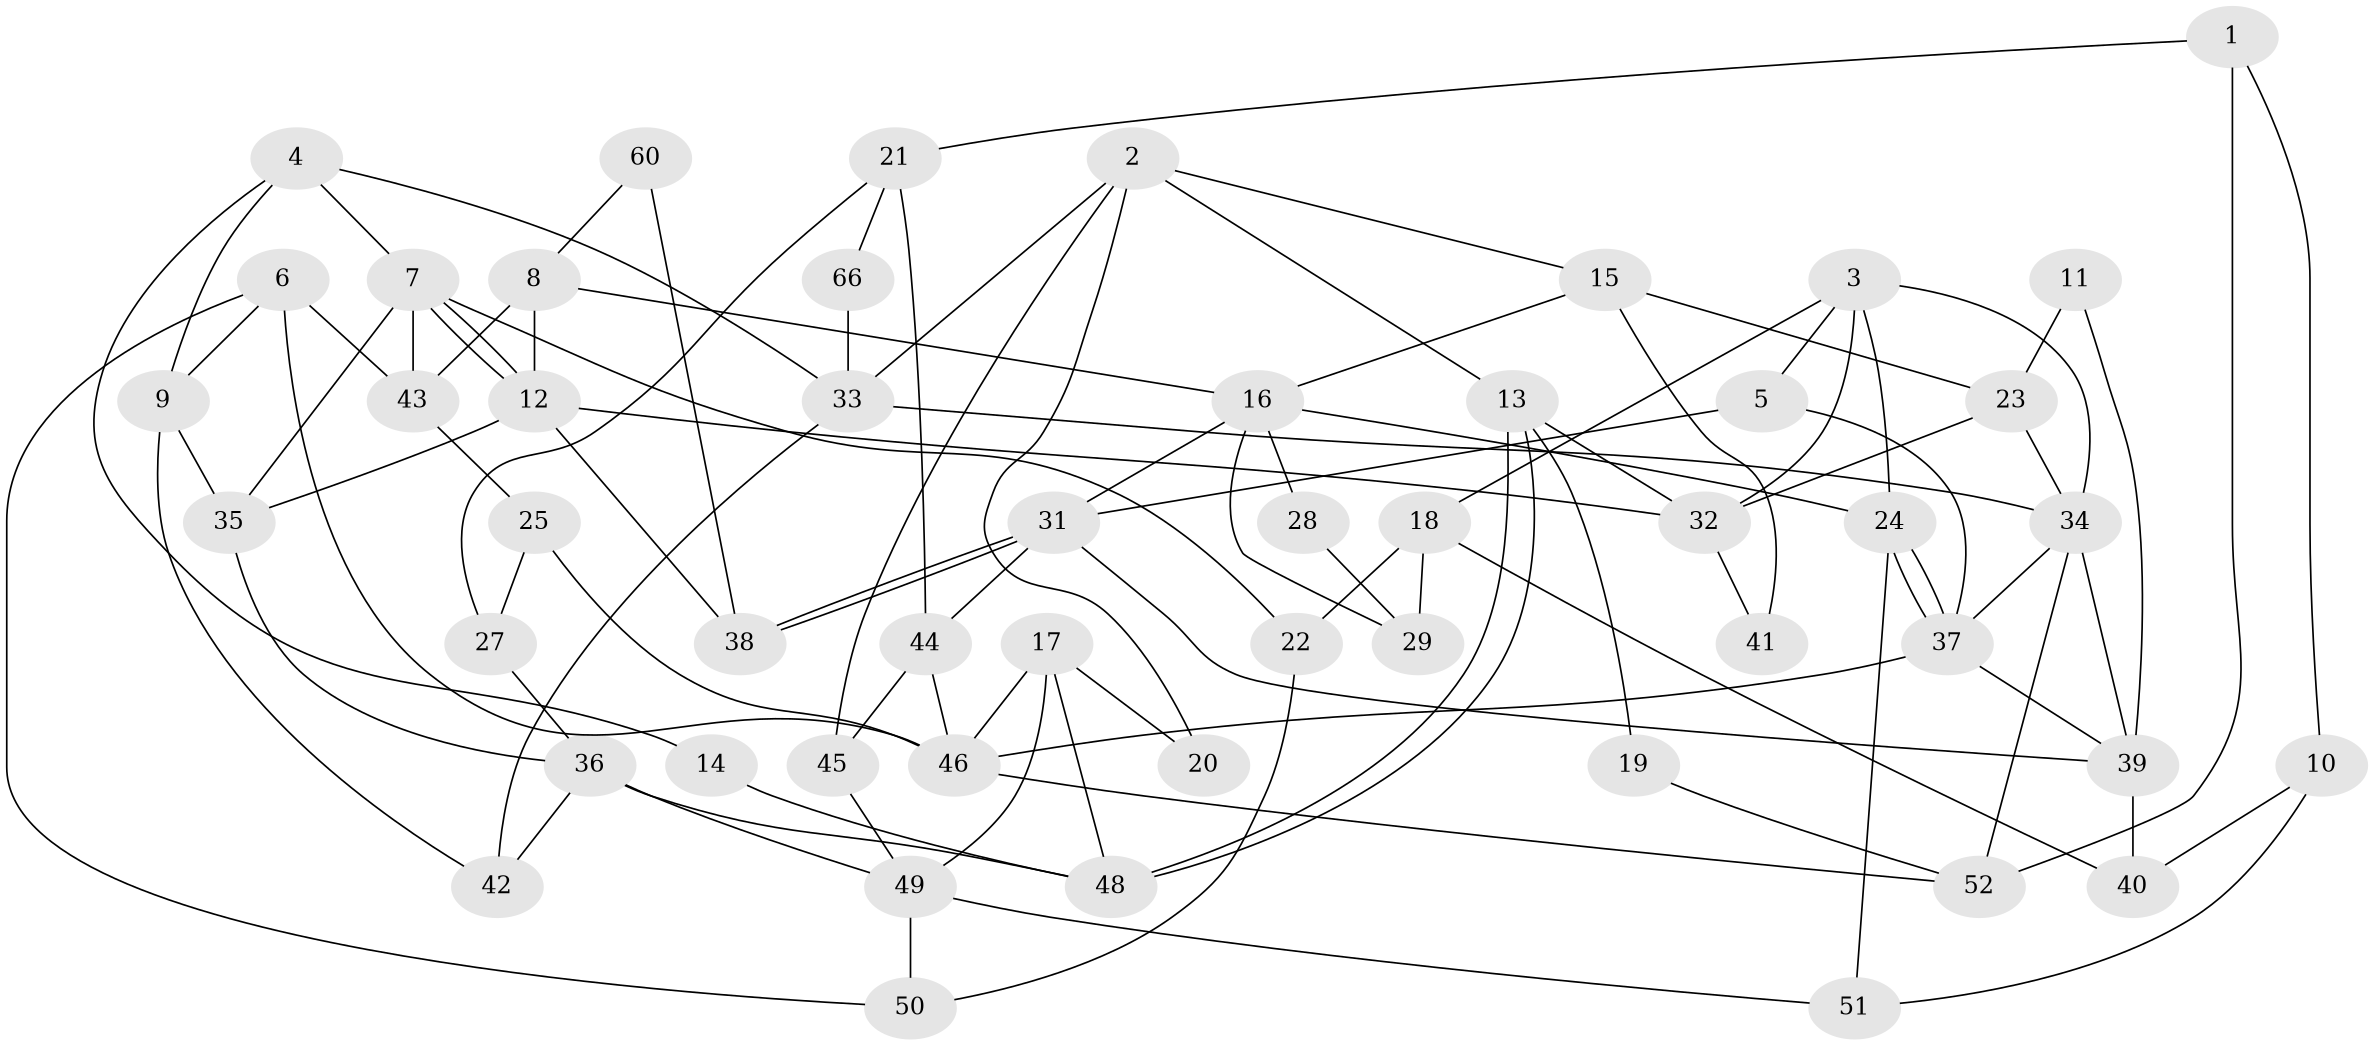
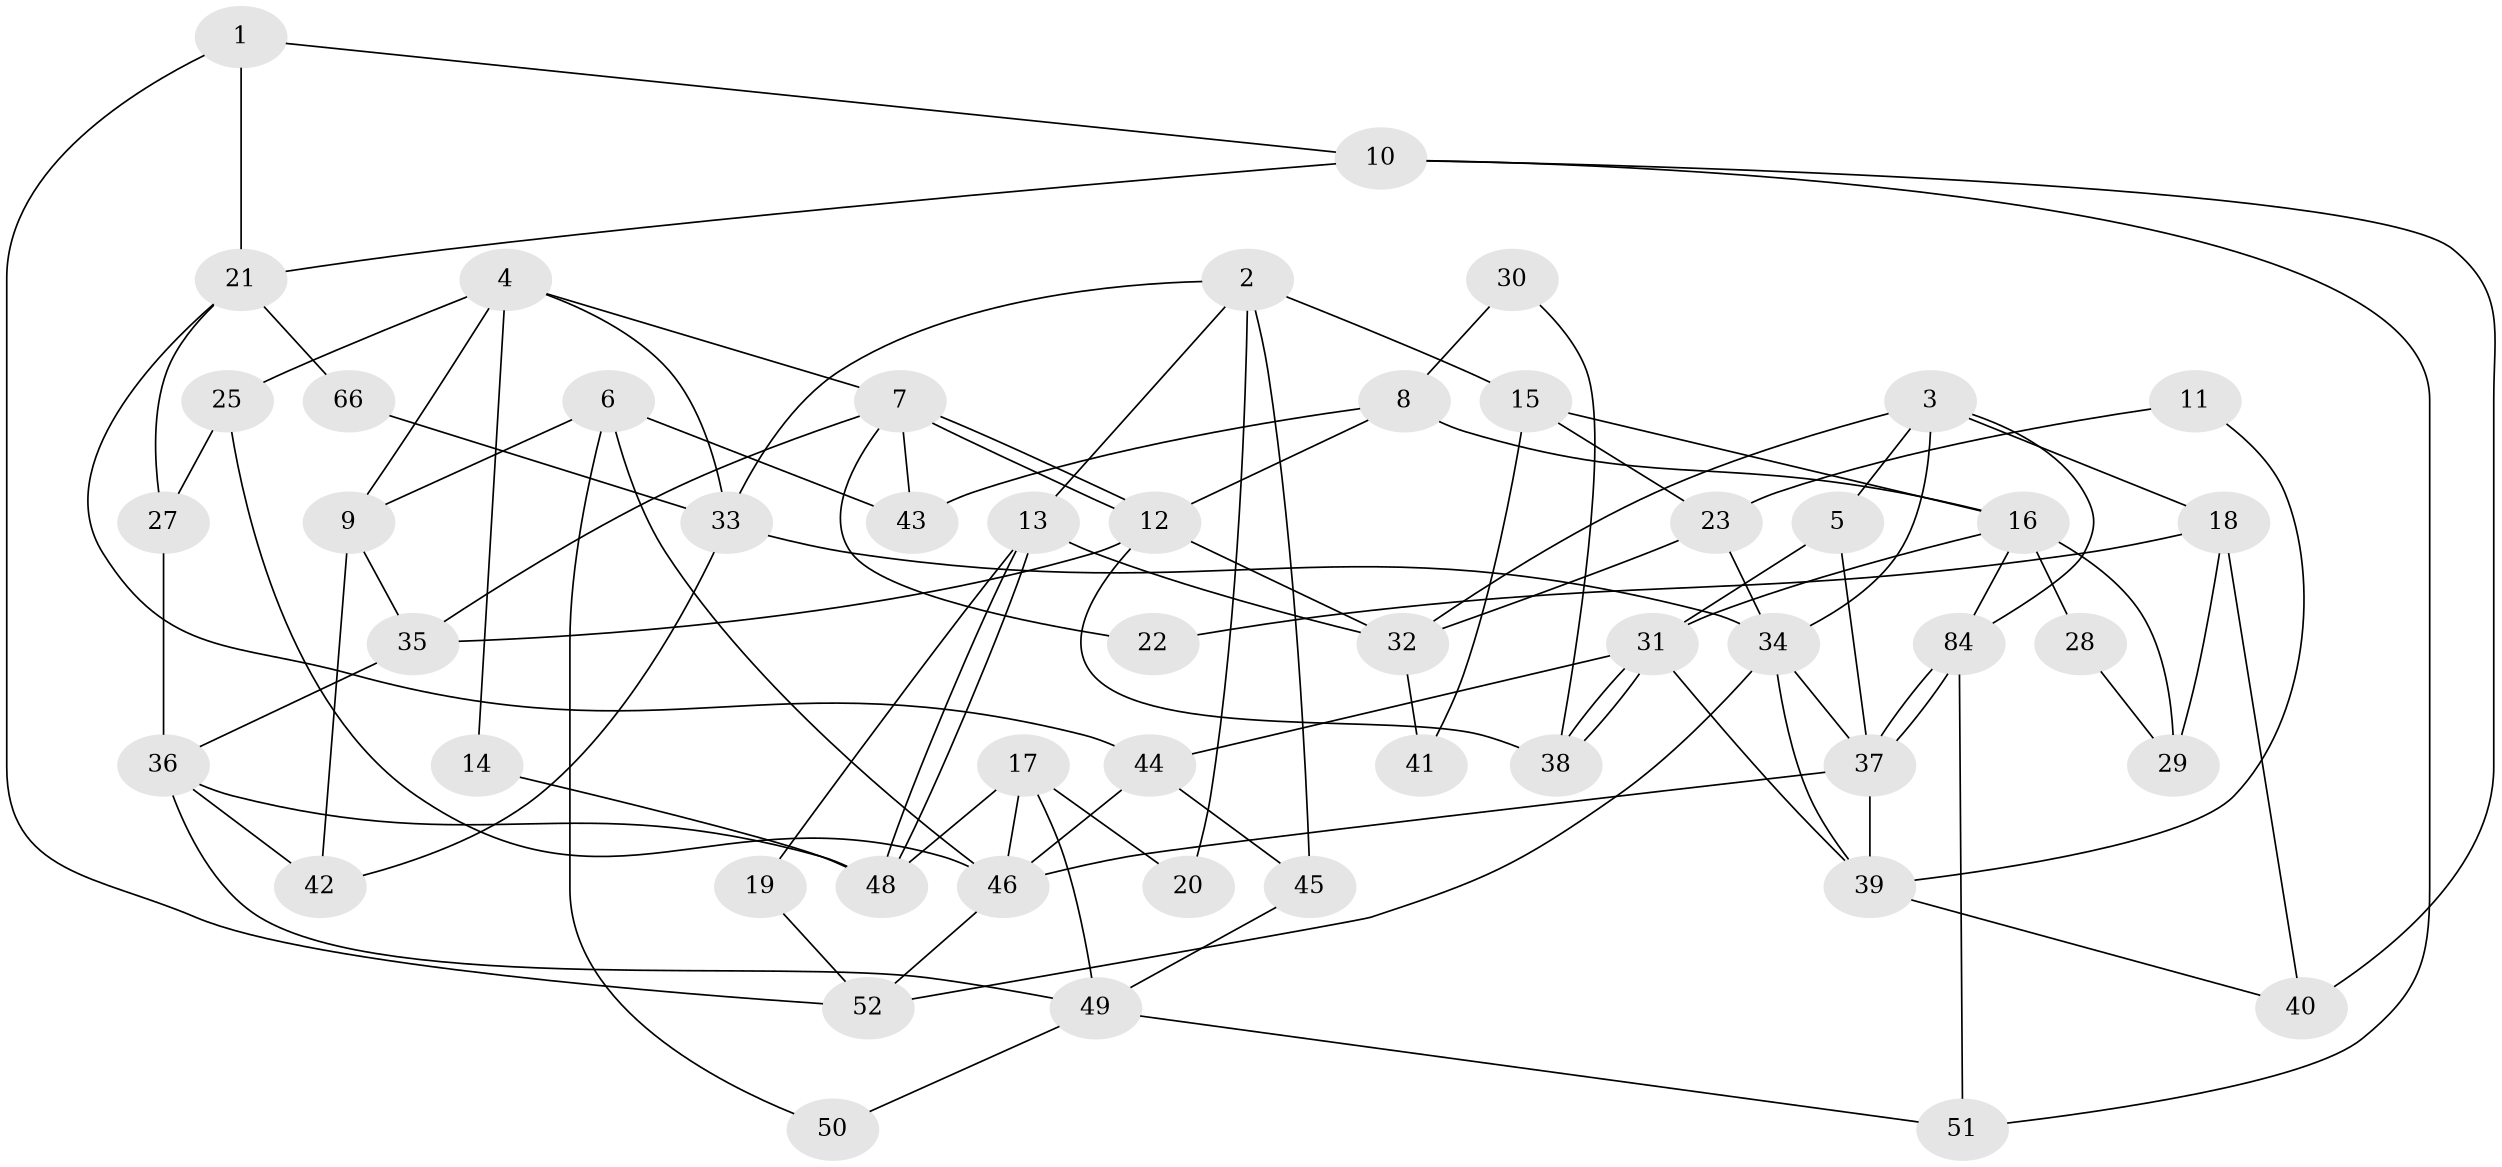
node "60": label "60" -> "30"
edge "10" -- "21": added
edge "43" -- "25": now "4" -- "25"
node "24": label "24" -> "84"
edge "22" -- "50": removed
